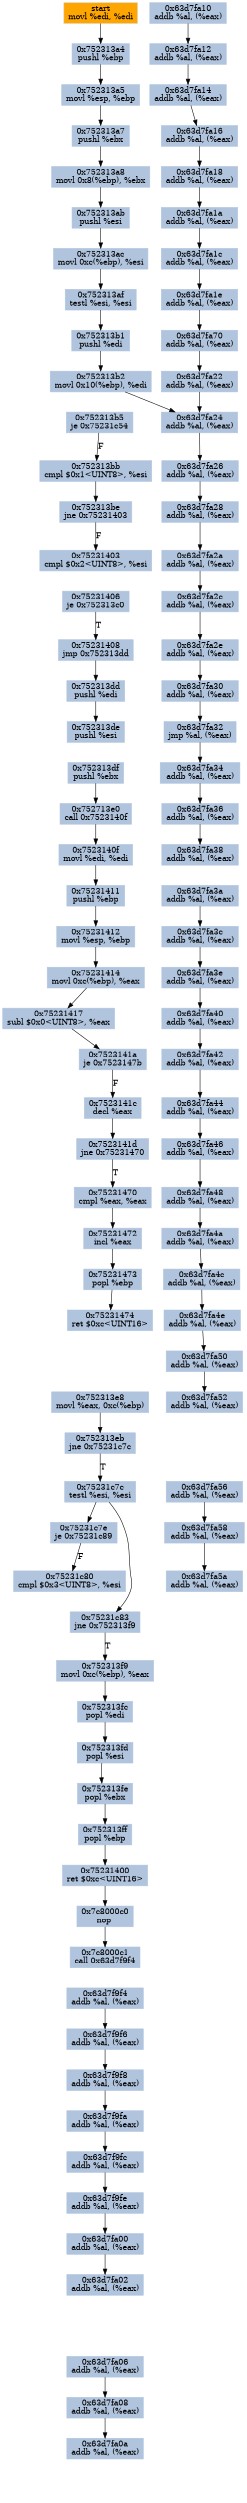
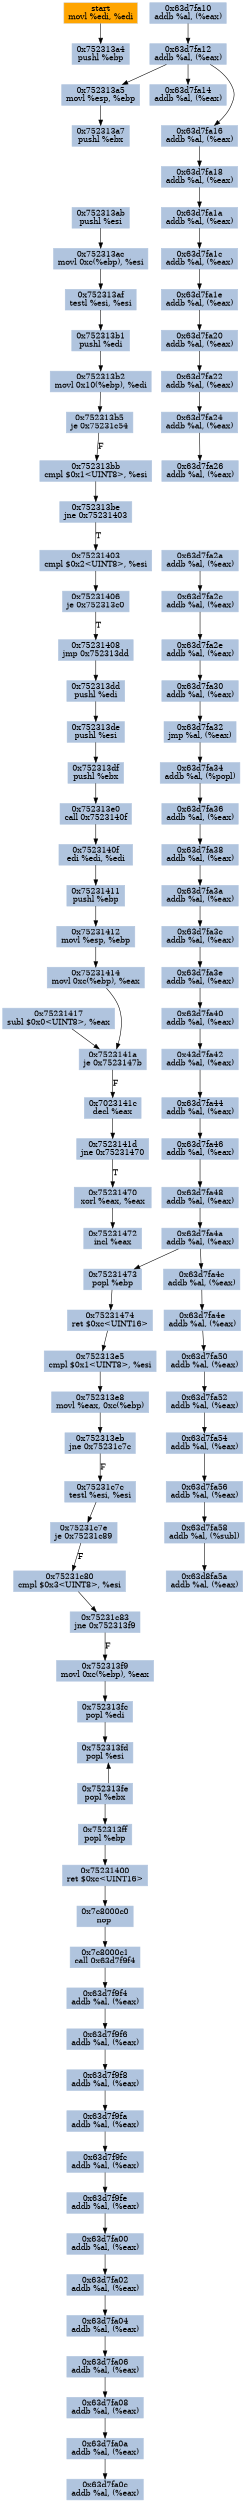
edge "0x752313a4 pushl %ebp" -> "0x752313a5 movl %esp, %ebp": now "0x63d7fa12 addb %al, (%eax)" -> "0x752313a5 movl %esp, %ebp"
edge "0x63d7fa14 addb %al, (%eax)" -> "0x63d7fa16 addb %al, (%eax)": now "0x63d7fa12 addb %al, (%eax)" -> "0x63d7fa16 addb %al, (%eax)"
node "0x752313a8 movl 0x8(%ebp), %ebx": removed
node "0x63d7fa70 addb %al, (%eax)": label "0x63d7fa70 addb %al, (%eax)" -> "0x63d7fa20 addb %al, (%eax)"
edge "0x752313b2 movl 0x10(%ebp), %edi" -> "0x63d7fa24 addb %al, (%eax)": now "0x752313b2 movl 0x10(%ebp), %edi" -> "0x752313b5 je 0x75231c54"
node "0x63d7fa28 addb %al, (%eax)": removed
edge "0x752313be jne 0x75231403" -> "0x75231403 cmpl $0x2<UINT8>, %esi": label "F" -> "T"
edge "0x75231403 cmpl $0x2<UINT8>, %esi" -> "0x75231406 je 0x752313c0": added
edge "0x752313de pushl %esi" -> "0x752313df pushl %ebx": added
node "0x63d7fa34 addb %al, (%eax)": label "0x63d7fa34 addb %al, (%eax)" -> "0x63d7fa34 addb %al, (%popl)"
node "0x752713e0 call 0x7523140f": label "0x752713e0 call 0x7523140f" -> "0x752313e0 call 0x7523140f"
node "0x7523140f movl %edi, %edi": label "0x7523140f movl %edi, %edi" -> "0x7523140f edi %edi, %edi"
edge "0x63d7fa38 addb %al, (%eax)" -> "0x63d7fa3a addb %al, (%eax)": added
edge "0x75231414 movl 0xc(%ebp), %eax" -> "0x75231417 subl $0x0<UINT8>, %eax": now "0x75231414 movl 0xc(%ebp), %eax" -> "0x7523141a je 0x7523147b"
node "0x63d7fa42 addb %al, (%eax)": label "0x63d7fa42 addb %al, (%eax)" -> "0x43d7fa42 addb %al, (%eax)"
node "0x7523141c decl %eax": label "0x7523141c decl %eax" -> "0x7023141c decl %eax"
node "0x75231470 cmpl %eax, %eax": label "0x75231470 cmpl %eax, %eax" -> "0x75231470 xorl %eax, %eax"
edge "0x75231472 incl %eax" -> "0x75231473 popl %ebp": now "0x63d7fa4a addb %al, (%eax)" -> "0x75231473 popl %ebp"
node "0x752313e5 cmpl $0x1<UINT8>, %esi": added
node "0x63d7fa54 addb %al, (%eax)": added
edge "0x752313eb jne 0x75231c7c" -> "0x75231c7c testl %esi, %esi": label "T" -> "F"
node "0x63d7fa58 addb %al, (%eax)": label "0x63d7fa58 addb %al, (%eax)" -> "0x63d7fa58 addb %al, (%subl)"
edge "0x75231c7c testl %esi, %esi" -> "0x75231c83 jne 0x752313f9": now "0x75231c80 cmpl $0x3<UINT8>, %esi" -> "0x75231c83 jne 0x752313f9"
node "0x63d7fa5a addb %al, (%eax)": label "0x63d7fa5a addb %al, (%eax)" -> "0x63d8fa5a addb %al, (%eax)"
edge "0x75231c83 jne 0x752313f9" -> "0x752313f9 movl 0xc(%ebp), %eax": label "T" -> "F"
edge "0x752313fd popl %esi" -> "0x752313fe popl %ebx": reversed
edge "0x7c8000c1 call 0x63d7f9f4" -> "0x63d7f9f4 addb %al, (%eax)": added
node "0x63d7fa04 addb %al, (%eax)": added
node "0x63d7fa0c addb %al, (%eax)": added
